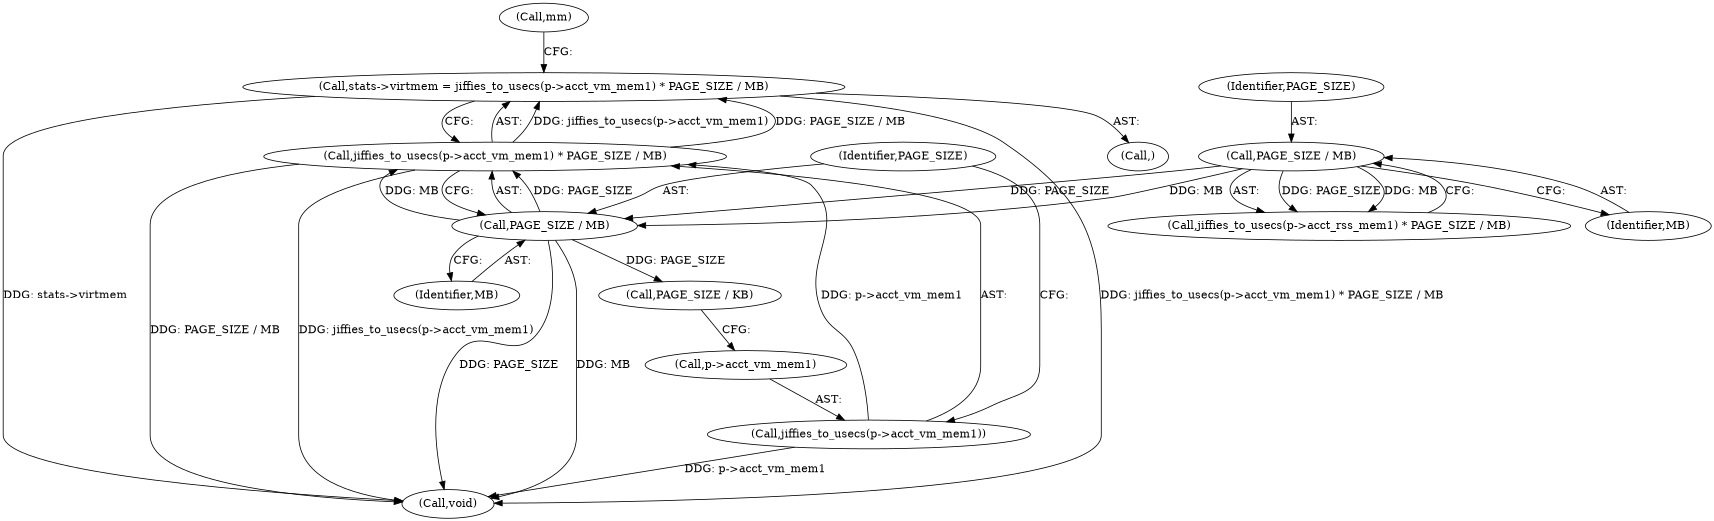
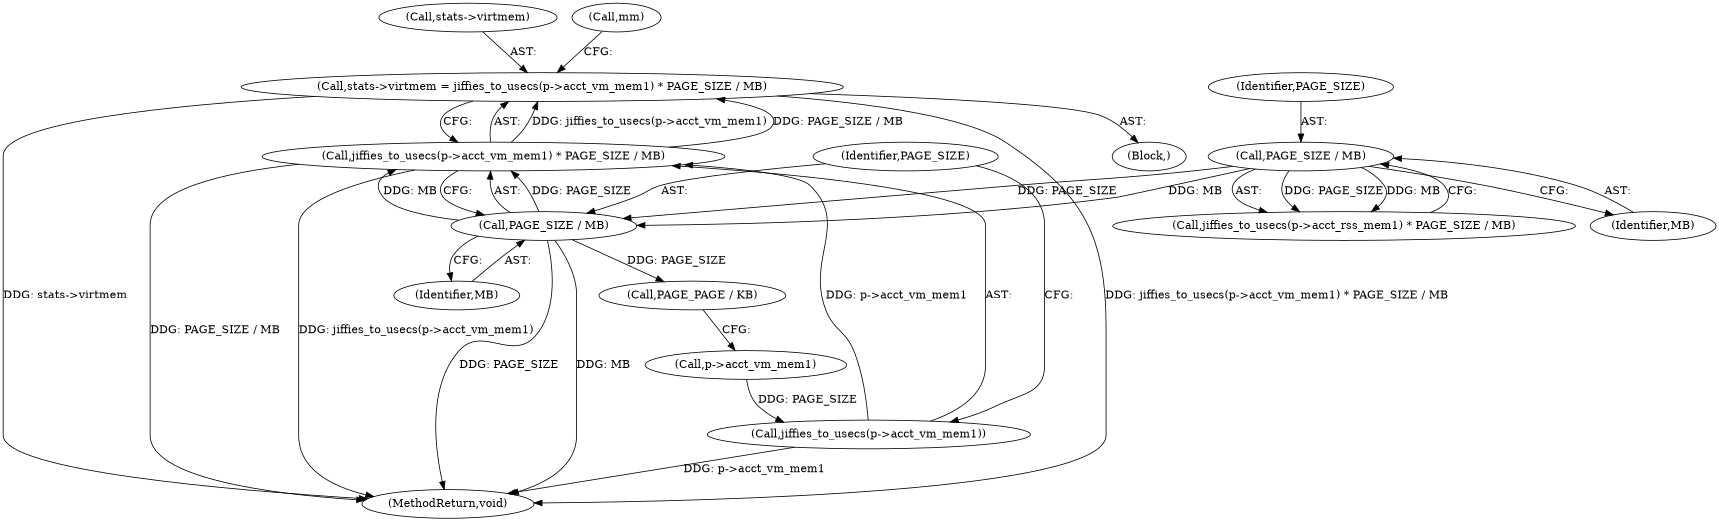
node "(Call,stats->virtmem)": added
node "(Call,)": label "(Call,)" -> "(Block,)"
node "(Call,PAGE_SIZE / KB)": label "(Call,PAGE_SIZE / KB)" -> "(Call,PAGE_PAGE / KB)"
edge "(Call,p->acct_vm_mem1)" -> "(Call,jiffies_to_usecs(p->acct_vm_mem1))": label "AST: " -> "DDG: PAGE_SIZE"
node "(Call,void)": label "(Call,void)" -> "(MethodReturn,void)"
